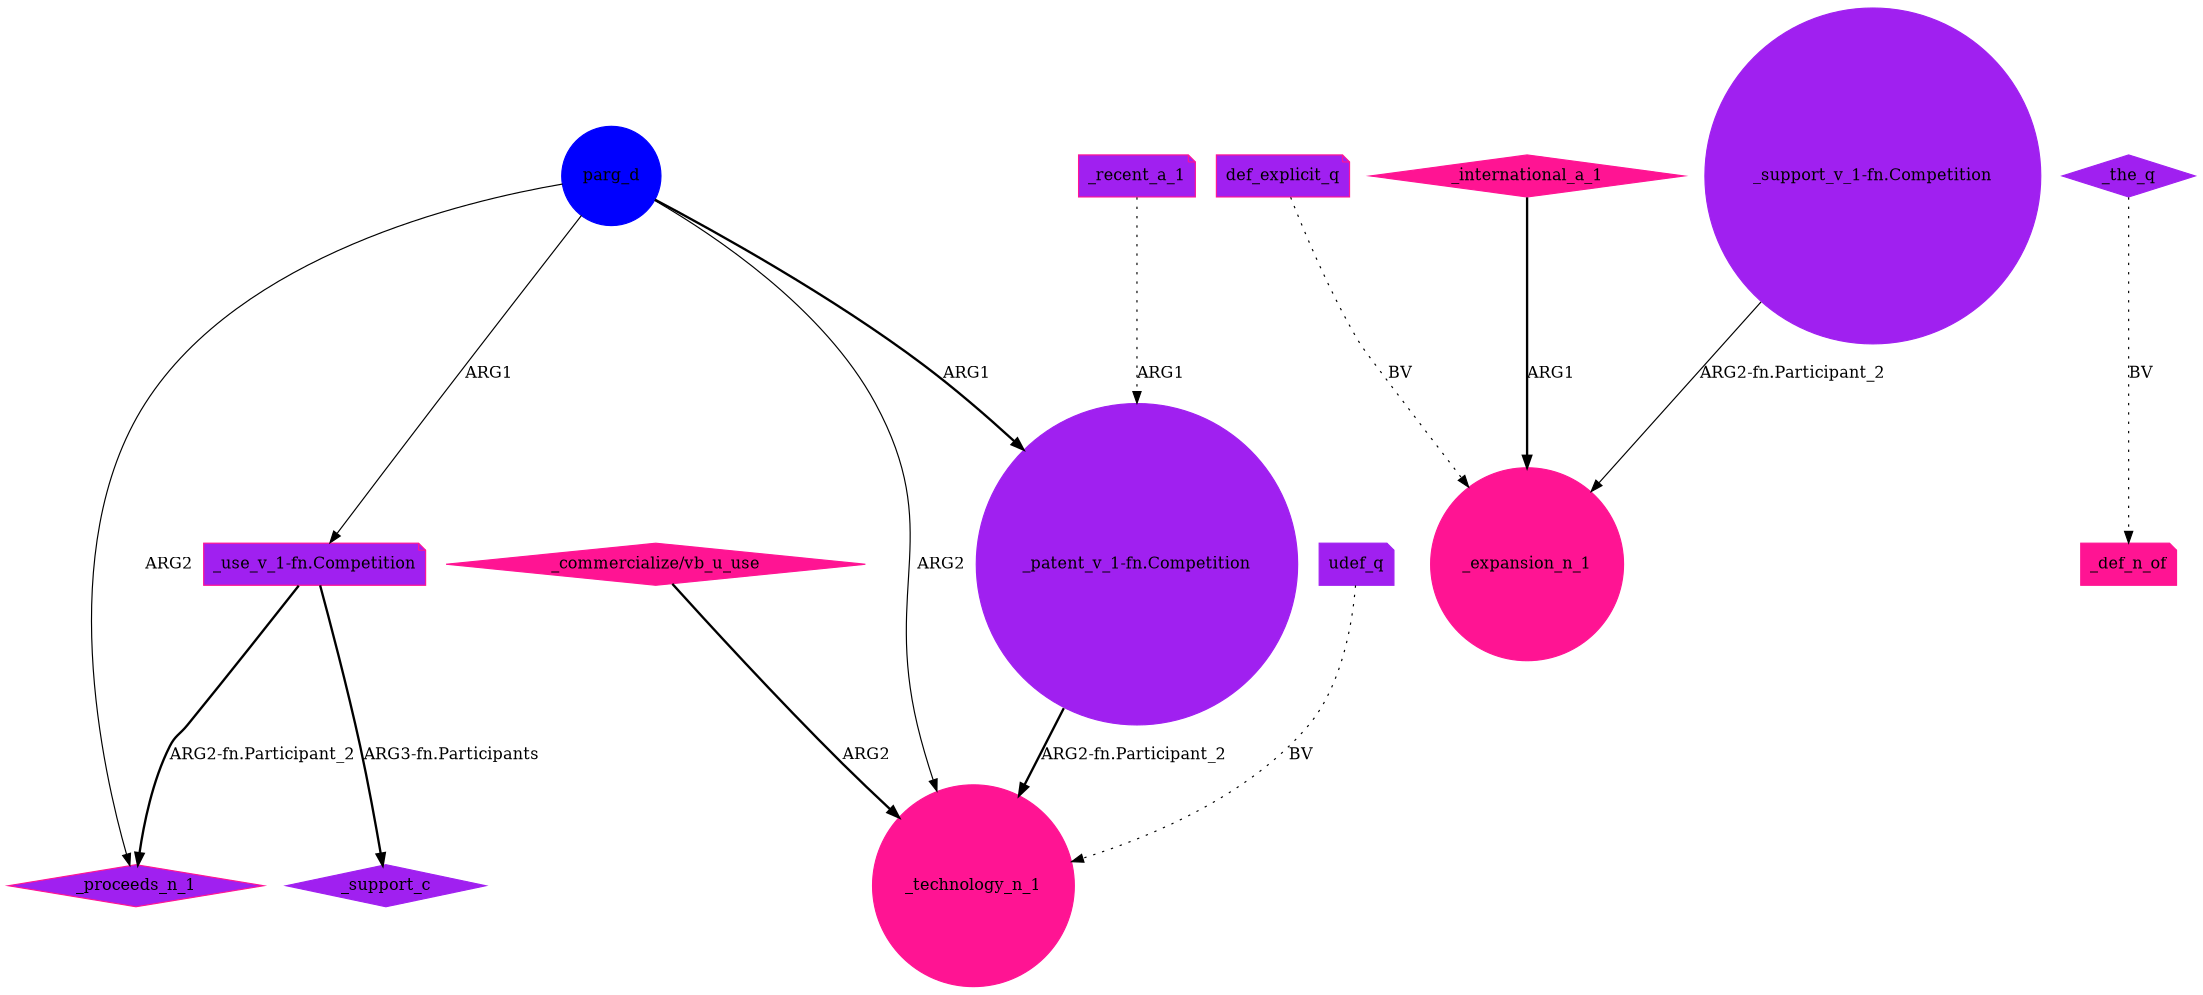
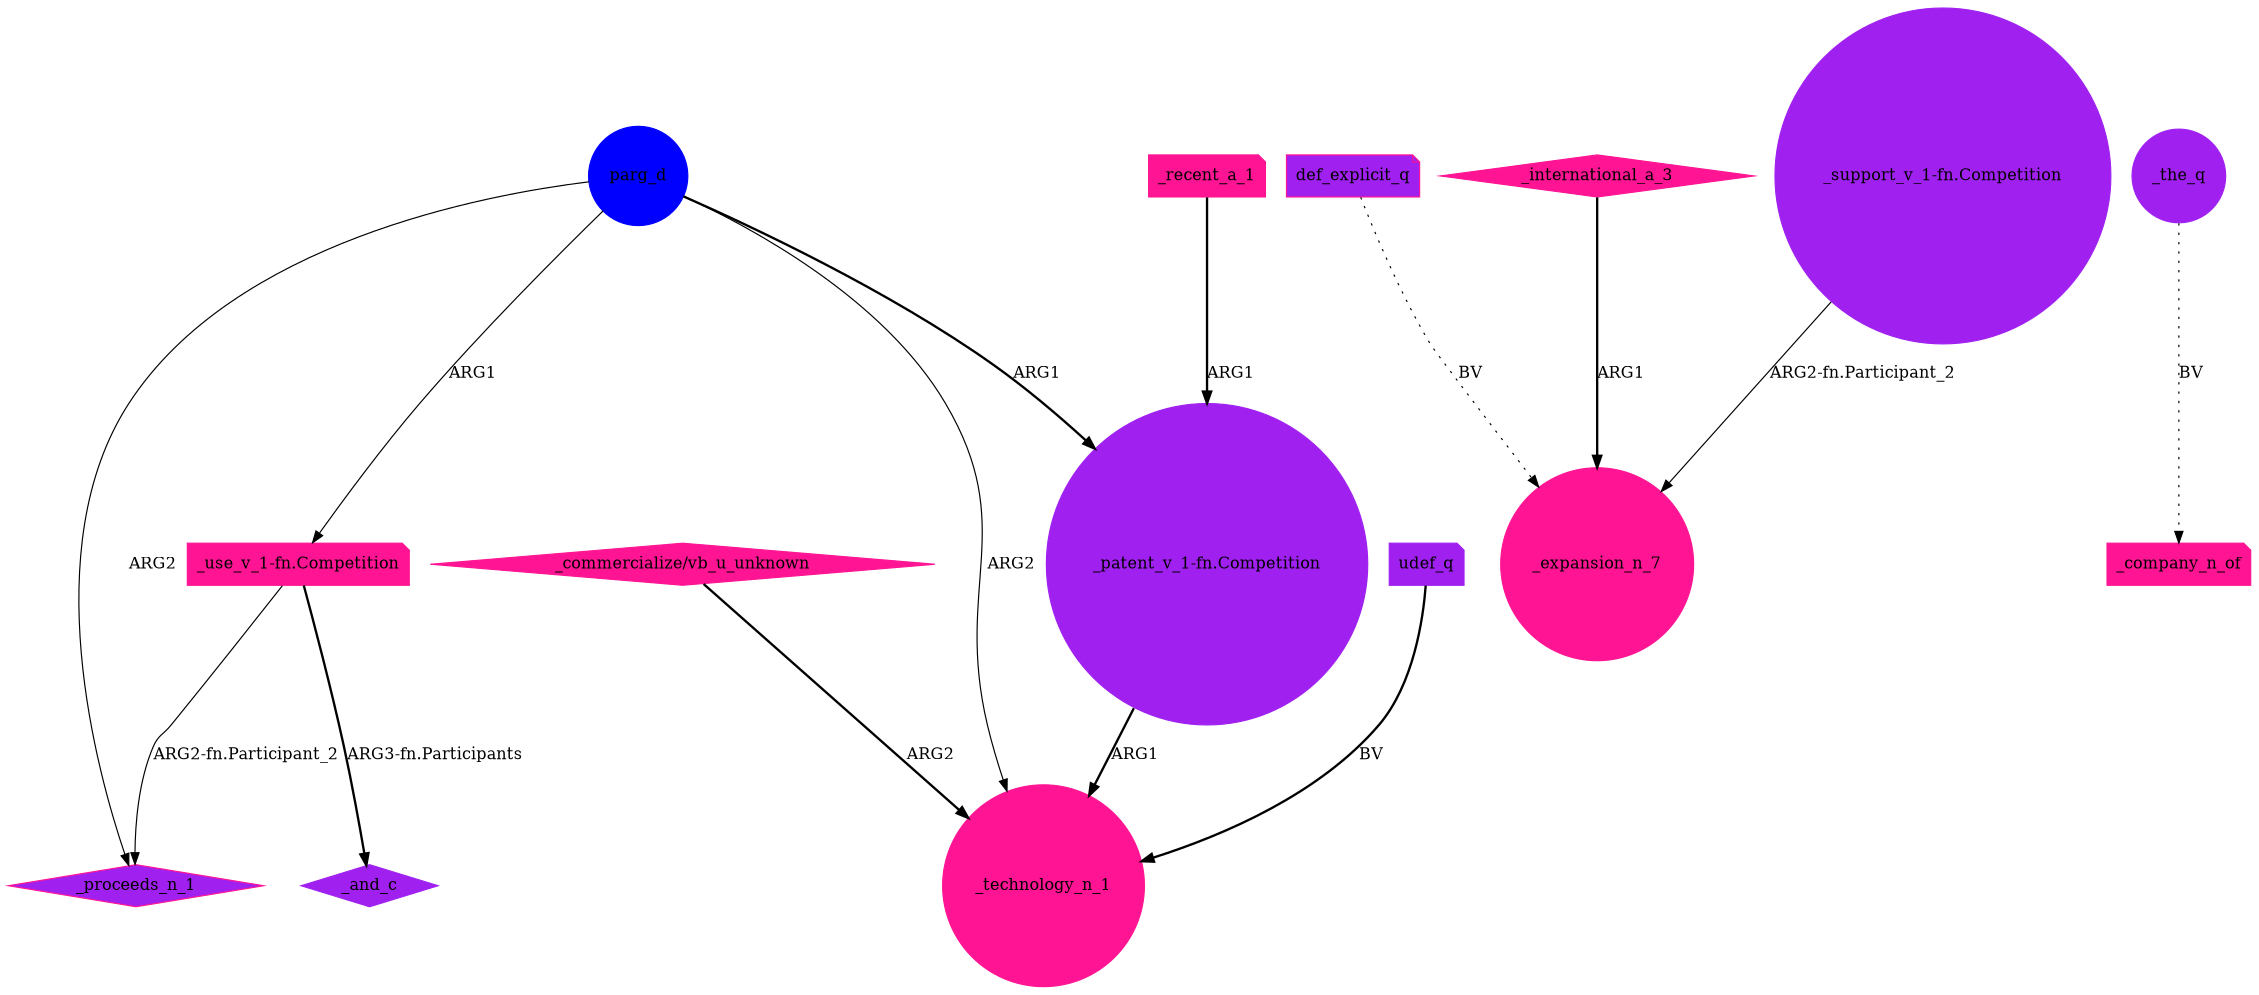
node "_recent_a_1": fillcolor purple -> deeppink
node "_international_a_1": label "_international_a_1" -> "_international_a_3"
node "_the_q": shape diamond -> circle
edge "_recent_a_1" -> "_patent_v_1-fn.Competition": style dotted -> bold
node "_use_v_1-fn.Competition": fillcolor purple -> deeppink
node "_commercialize/vb_u_use": label "_commercialize/vb_u_use" -> "_commercialize/vb_u_unknown"
node "_expansion_n_1": label "_expansion_n_1" -> "_expansion_n_7"
node "_def_n_of": label "_def_n_of" -> "_company_n_of"
edge "_use_v_1-fn.Competition" -> "_proceeds_n_1": style bold -> solid
edge "_patent_v_1-fn.Competition" -> "_technology_n_1": label "ARG2-fn.Participant_2" -> "ARG1"
edge "udef_q" -> "_technology_n_1": style dotted -> bold
node "_support_c": label "_support_c" -> "_and_c"
